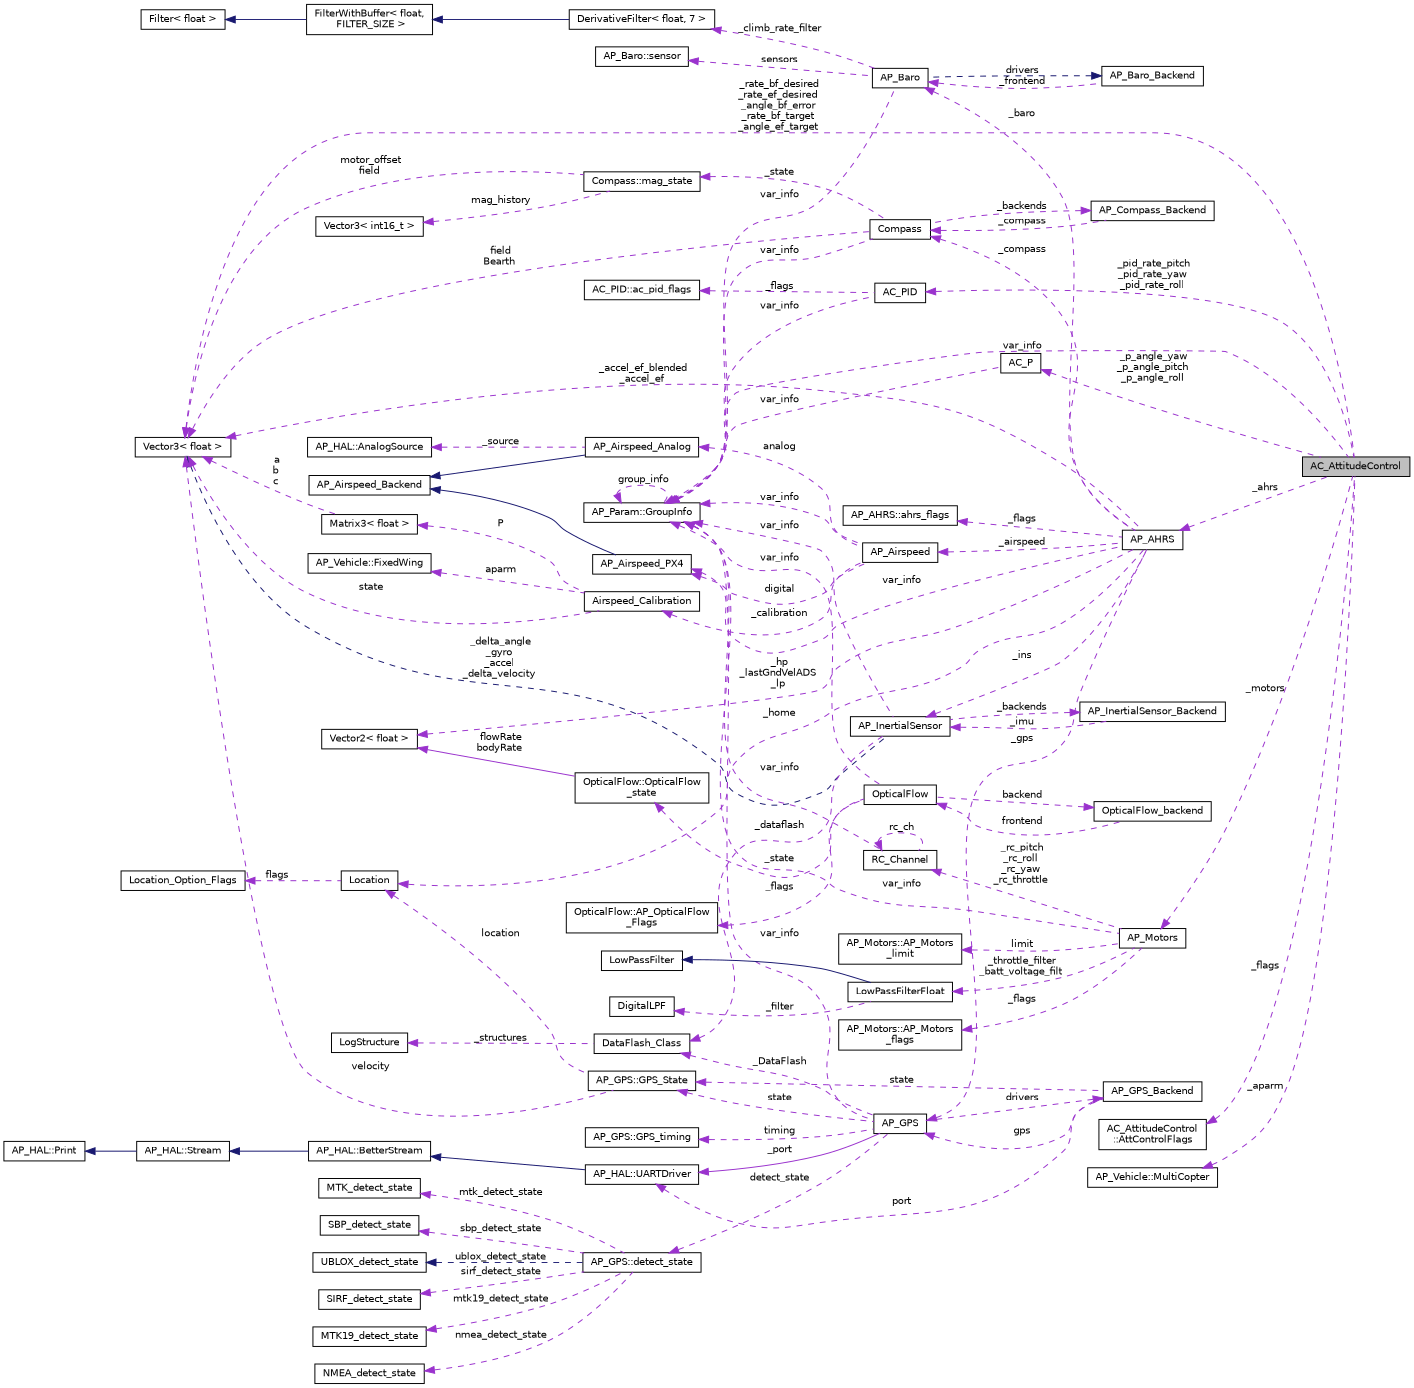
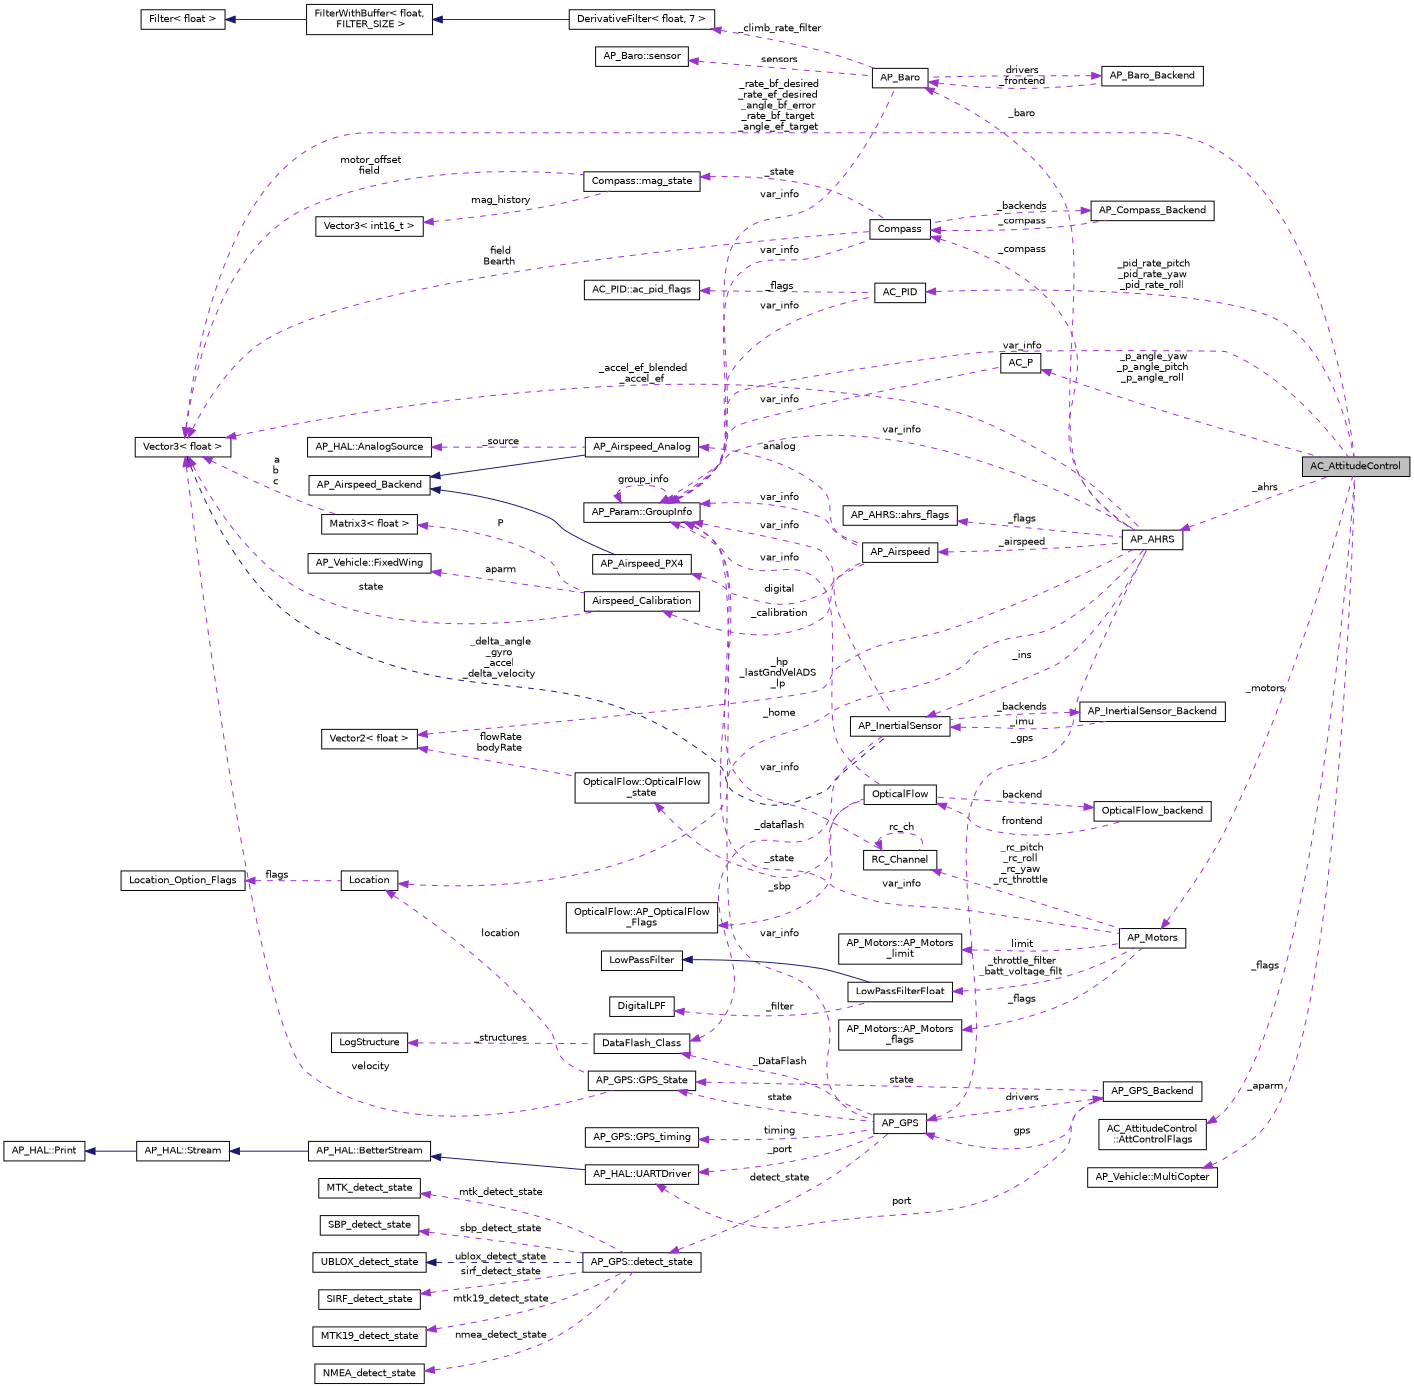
edge "AP_Baro" -> "AP_Baro_Backend": color midnightblue -> darkorchid3
edge "AP_AHRS" -> "AP_Airspeed_PX4": now "AP_AHRS" -> "AP_Param::GroupInfo"
edge "OpticalFlow::OpticalFlow _state" -> "Vector2< float >": style solid -> dashed
edge "OpticalFlow" -> "OpticalFlow::AP_OpticalFlow _Flags": label " _flags" -> " _sbp"
edge "AP_GPS" -> "AP_HAL::UARTDriver": style solid -> dashed
